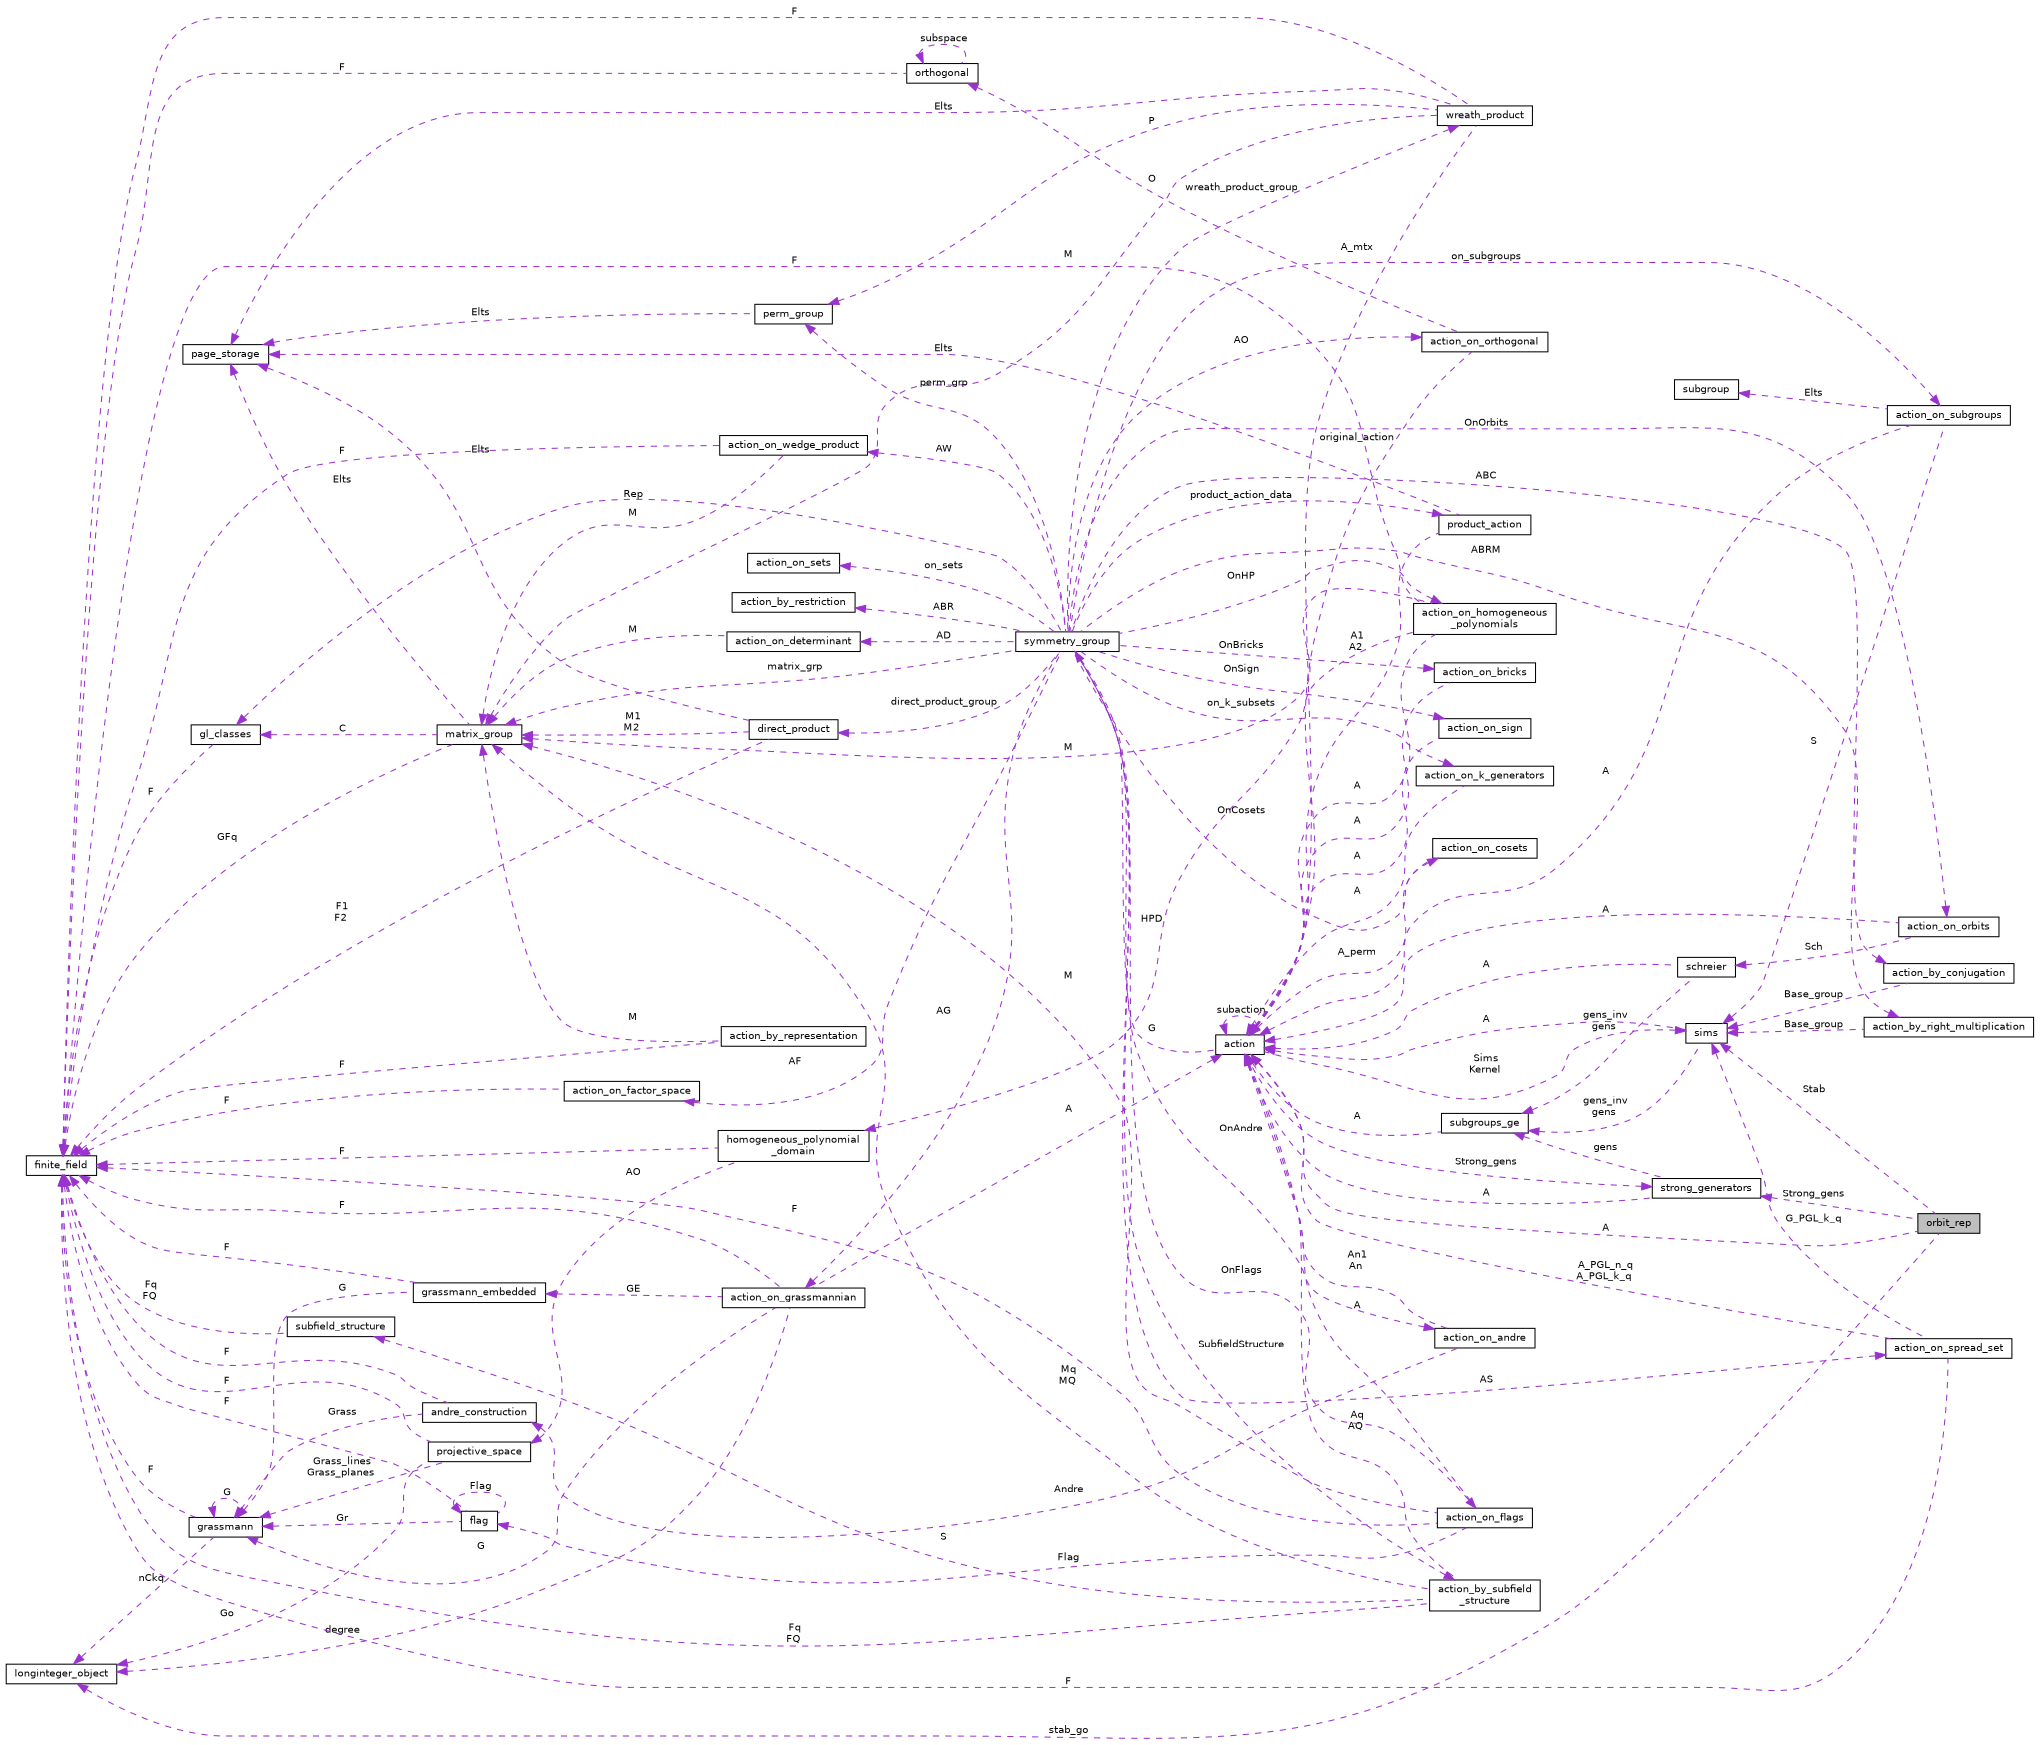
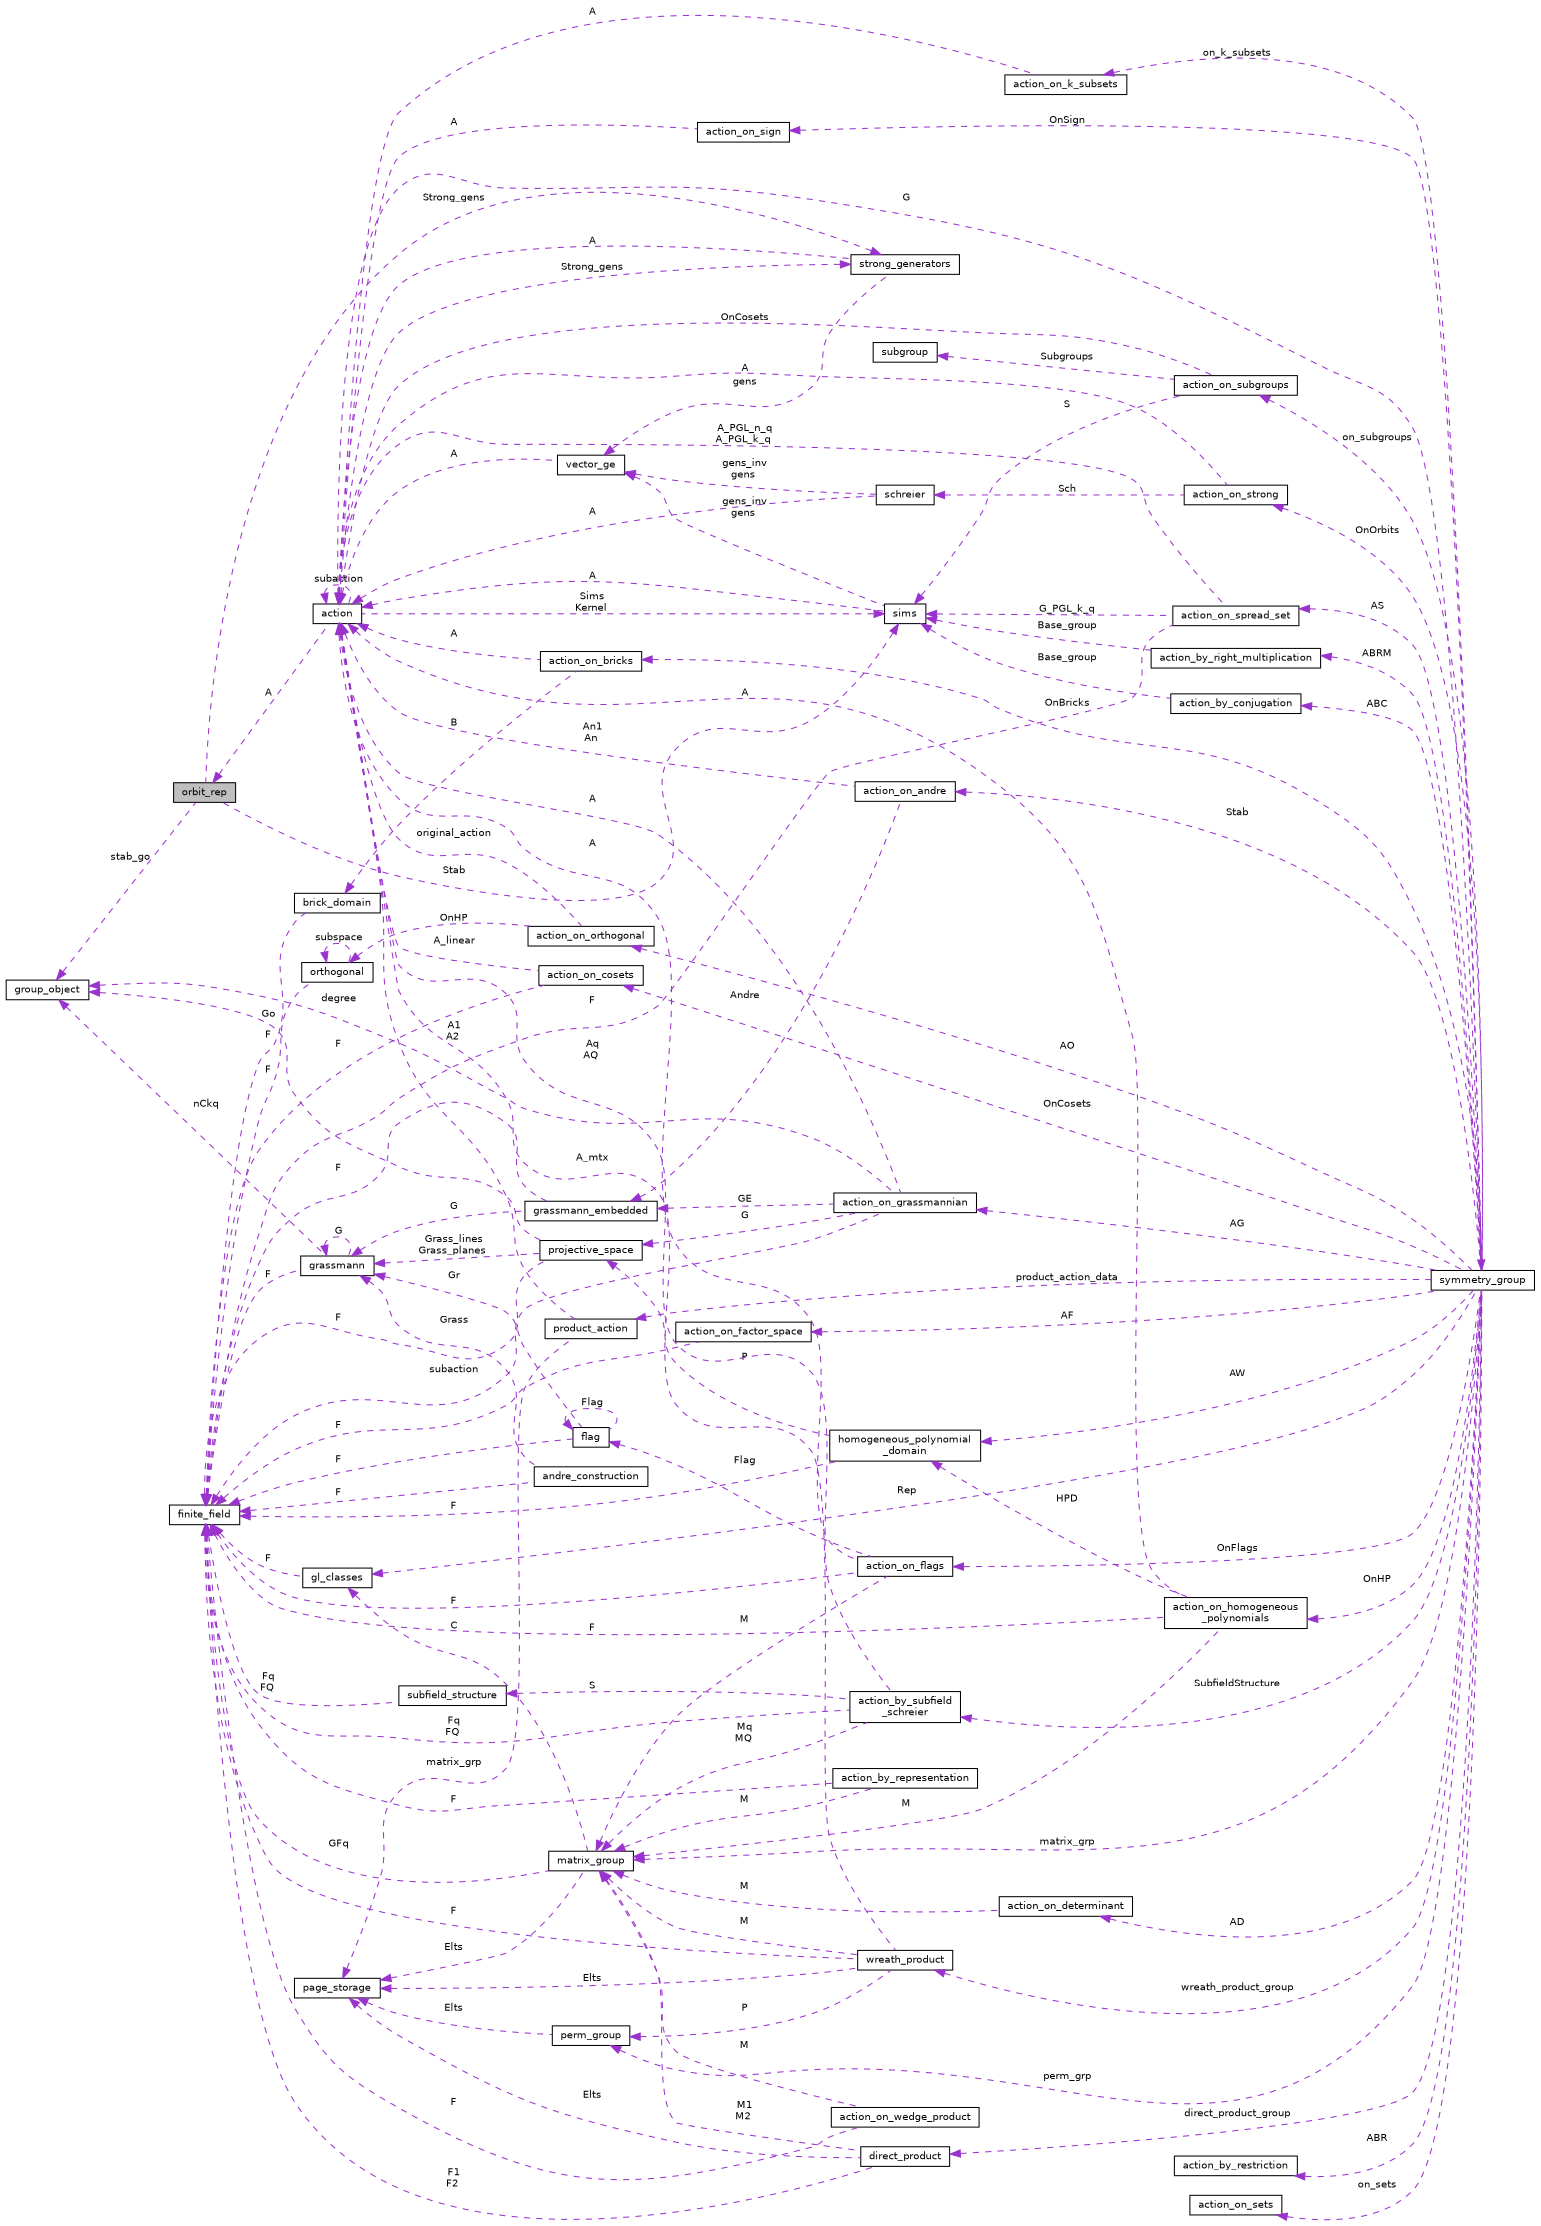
edge "action_on_orthogonal" -> "orthogonal": label " O" -> " OnHP"
edge "product_action" -> "page_storage": label " Elts" -> " matrix_grp"
edge "action_on_subgroups" -> "subgroup": label " Elts" -> " Subgroups"
edge "symmetry_group" -> "action_on_wedge_product": now "symmetry_group" -> "homogeneous_polynomial _domain"
edge "action_on_subgroups" -> "action": label " A" -> " OnCosets"
node "action_on_k_generators": label "action_on_k_generators" -> "action_on_k_subsets"
node "brick_domain": added
node "action_on_orbits": label "action_on_orbits" -> "action_on_strong"
edge "action_on_cosets" -> "action": label " A_perm" -> " A_linear"
node "subgroups_ge": label "subgroups_ge" -> "vector_ge"
edge "symmetry_group" -> "action_on_andre": label " OnAndre" -> " Stab"
edge "action_on_cosets" -> "finite_field": added, label "F"
edge "homogeneous_polynomial _domain" -> "projective_space": label " AO" -> " P"
edge "action_on_grassmannian" -> "finite_field": label " F" -> " subaction"
edge "orbit_rep" -> "action": reversed
edge "action_on_andre" -> "andre_construction": now "action_on_andre" -> "grassmann_embedded"
edge "action_on_grassmannian" -> "grassmann": now "action_on_grassmannian" -> "projective_space"
node "action_by_subfield _structure": label "action_by_subfield _structure" -> "action_by_subfield _schreier"
node "longinteger_object": label "longinteger_object" -> "group_object"
